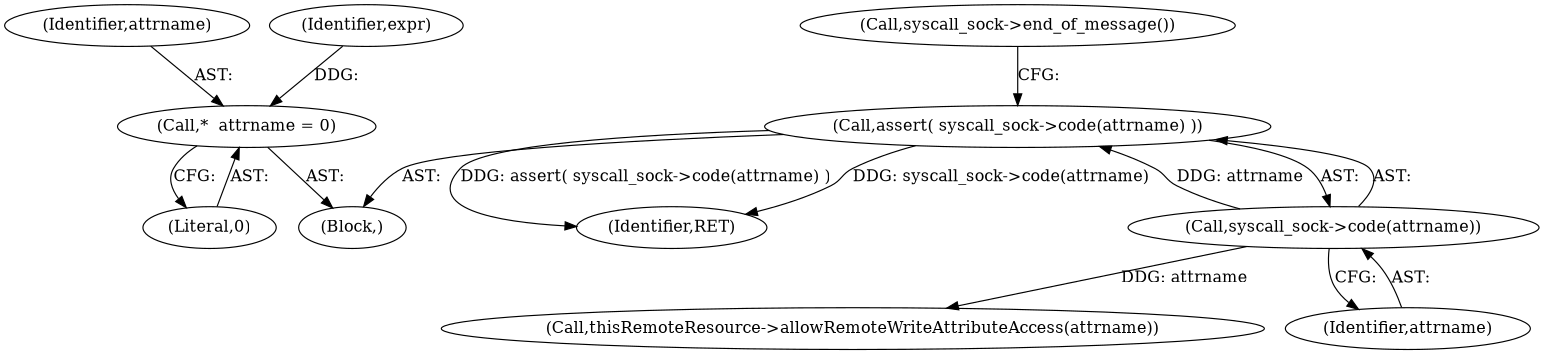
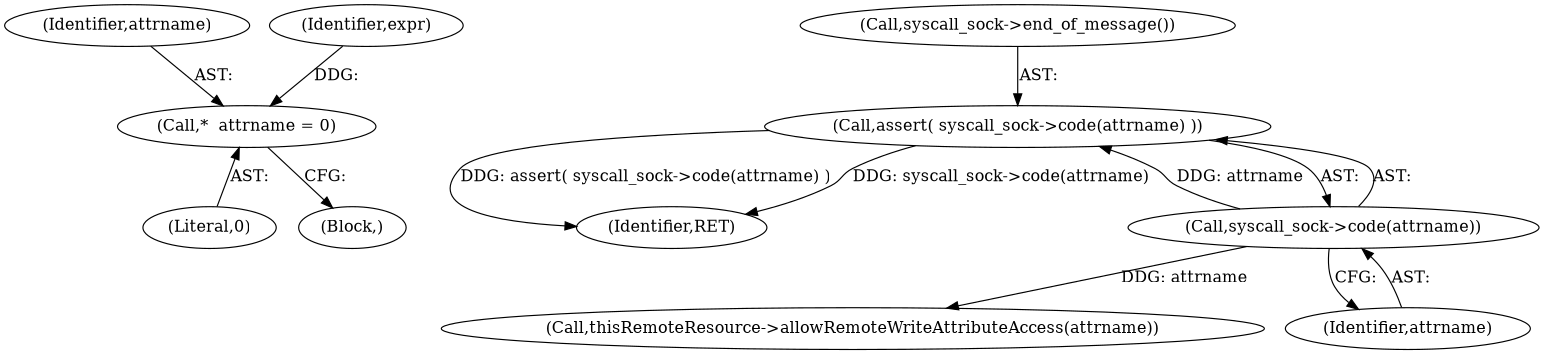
edge "(Call,syscall_sock->end_of_message())" -> "(Call,assert( syscall_sock->code(attrname) ))": label "CFG: " -> "AST: "
edge "(Call,assert( syscall_sock->code(attrname) ))" -> "(Block,)": removed, label "AST:"
edge "(Call,*  attrname = 0)" -> "(Literal,0)": removed, label "CFG:"
edge "(Call,*  attrname = 0)" -> "(Block,)": label "AST: " -> "CFG: "
